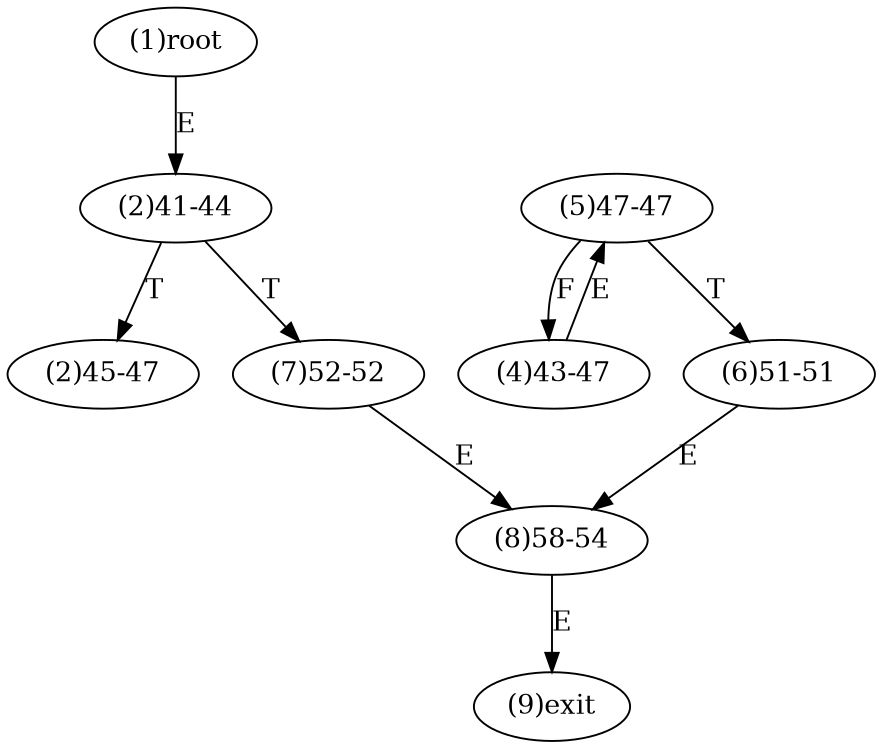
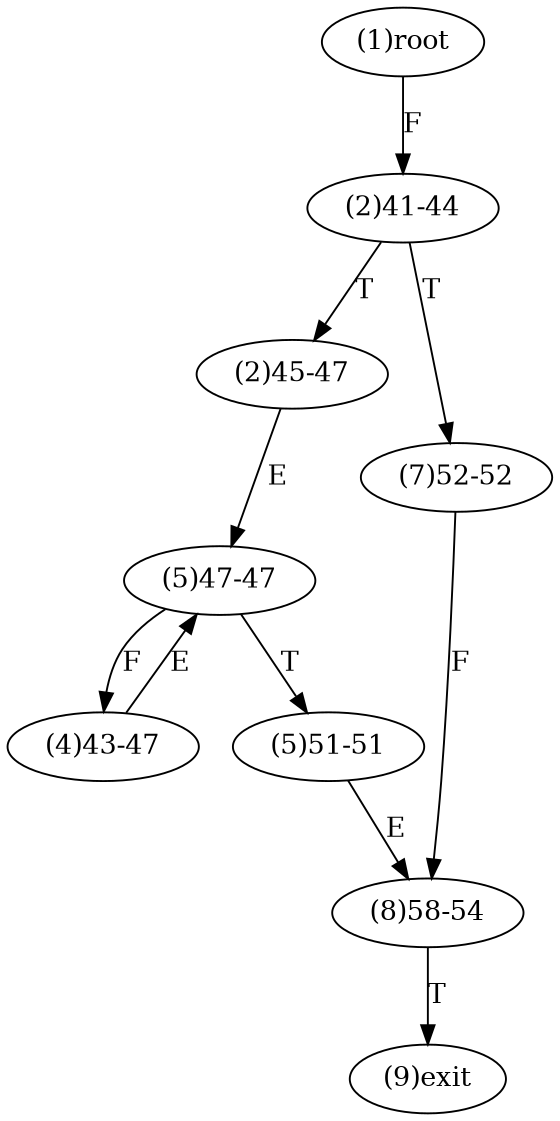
edge "(1)root" -> "(2)41-44": label "E" -> "F"
node "(6)51-51": label "(6)51-51" -> "(5)51-51"
edge "(7)52-52" -> "(8)58-54": label "E" -> "F"
edge "(2)45-47" -> "(5)47-47": added, label "E"
edge "(8)58-54" -> "(9)exit": label "E" -> "T"
